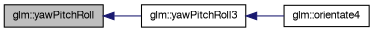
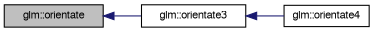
node "glm::yawPitchRoll": label "glm::yawPitchRoll" -> "glm::orientate"
node "glm::yawPitchRoll3": label "glm::yawPitchRoll3" -> "glm::orientate3"
